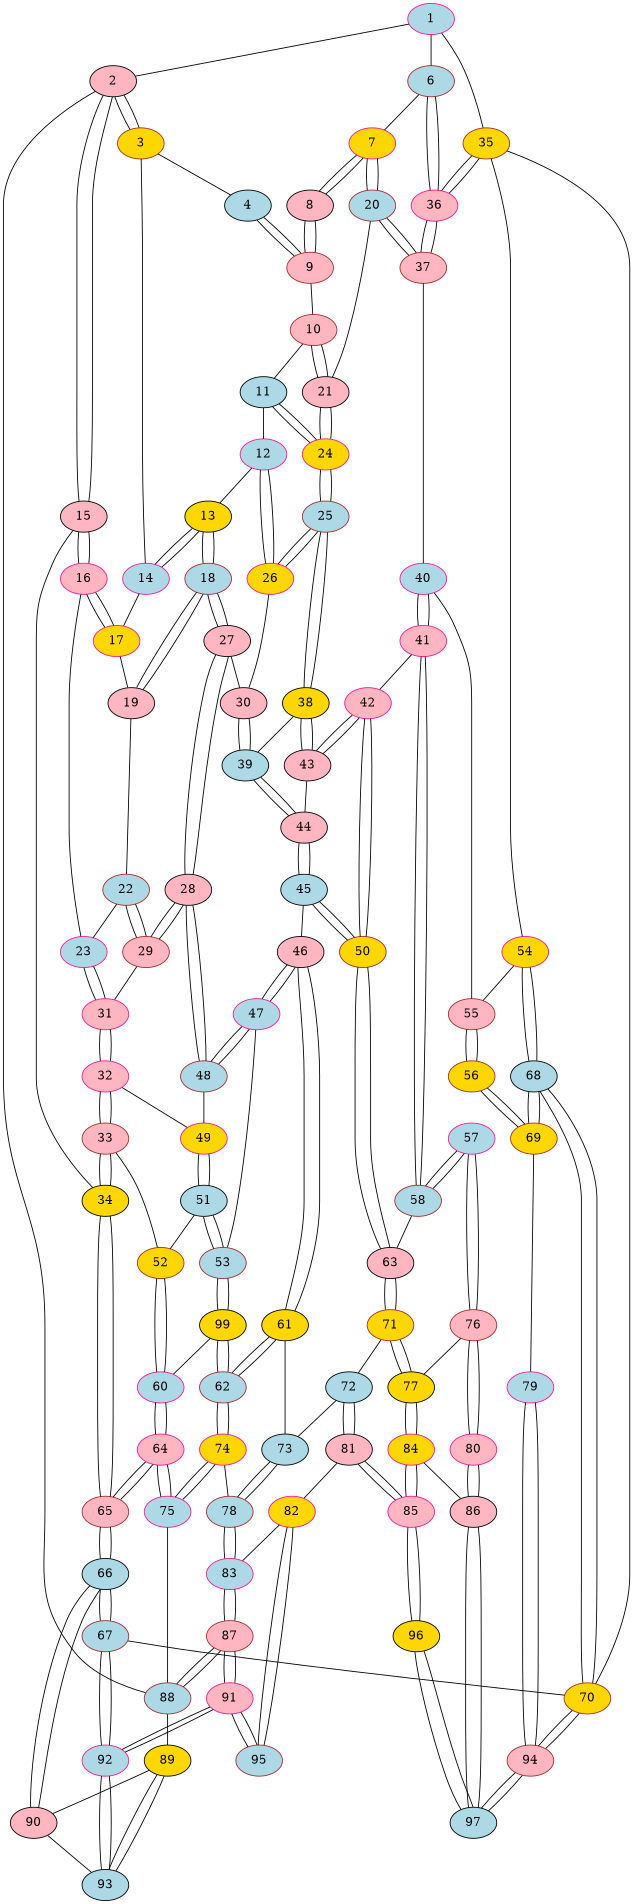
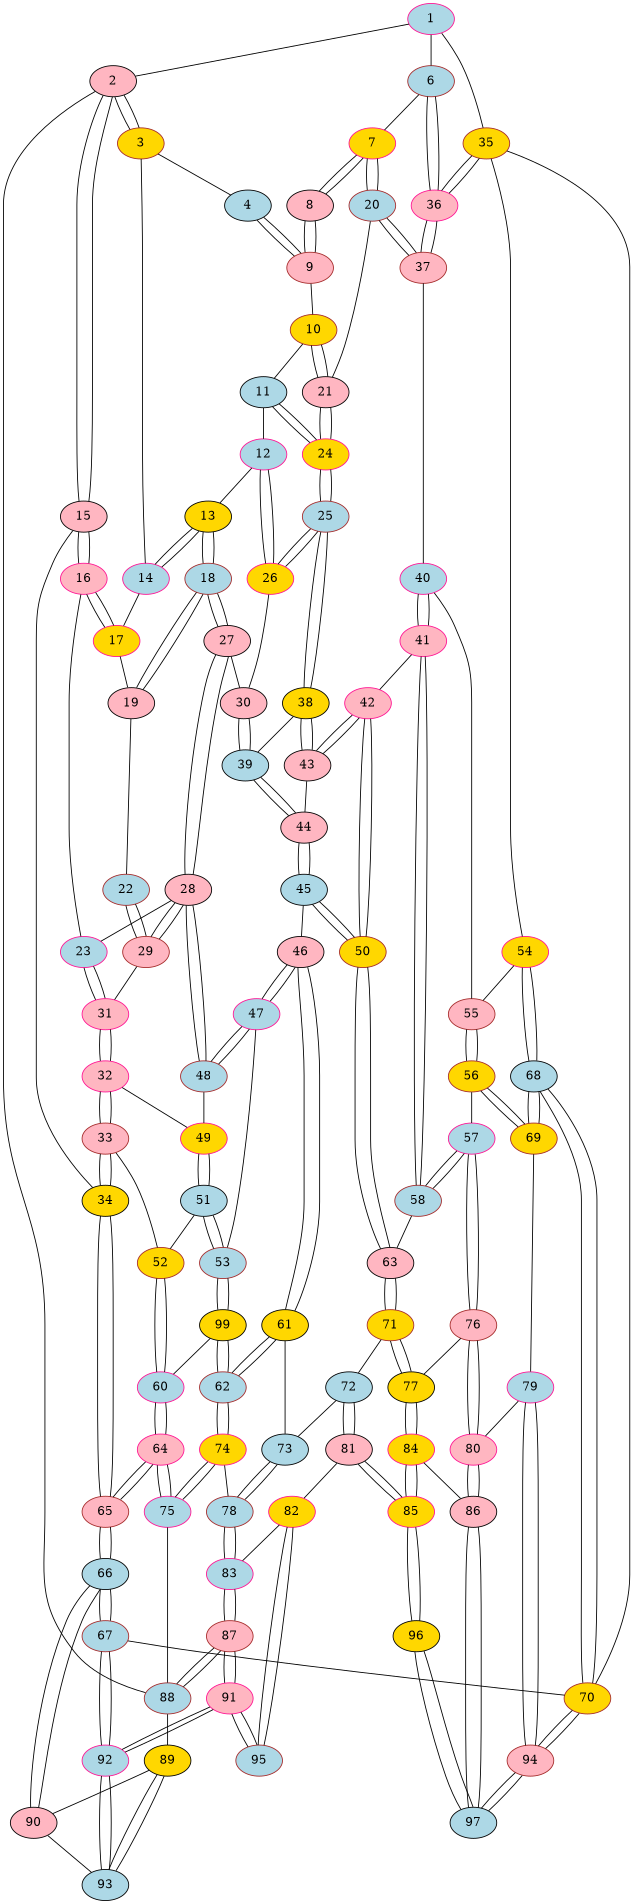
node "10": fillcolor lightpink -> gold
edge "22" -- "23": now "28" -- "23"
edge "56" -- "57": added
edge "79" -- "80": added
node "85": fillcolor lightpink -> gold
